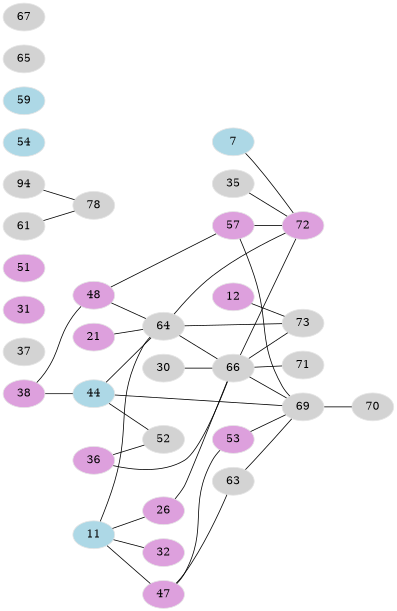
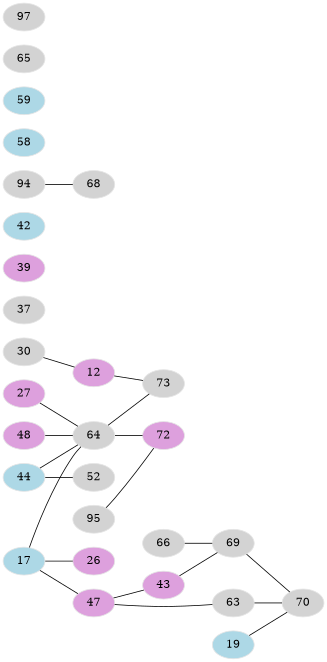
node "67": label "67" -> "97"
node "7": removed
node "54": label "54" -> "58"
node "35": label "35" -> "95"
node "78": label "78" -> "68"
node "42": added
node "61": removed
node "57": removed
node "51": removed
edge "72" -- "66": removed
node "31": label "31" -> "39"
node "21": label "21" -> "27"
edge "73" -- "66": removed
edge "64" -- "66": removed
node "71": removed
edge "30" -- "66": now "30" -- "12"
node "38": removed
edge "44" -- "69": removed
node "53": label "53" -> "43"
edge "69" -- "63": now "70" -- "63"
edge "66" -- "26": removed
node "36": removed
node "11": label "11" -> "17"
node "32": removed
node "19": added
